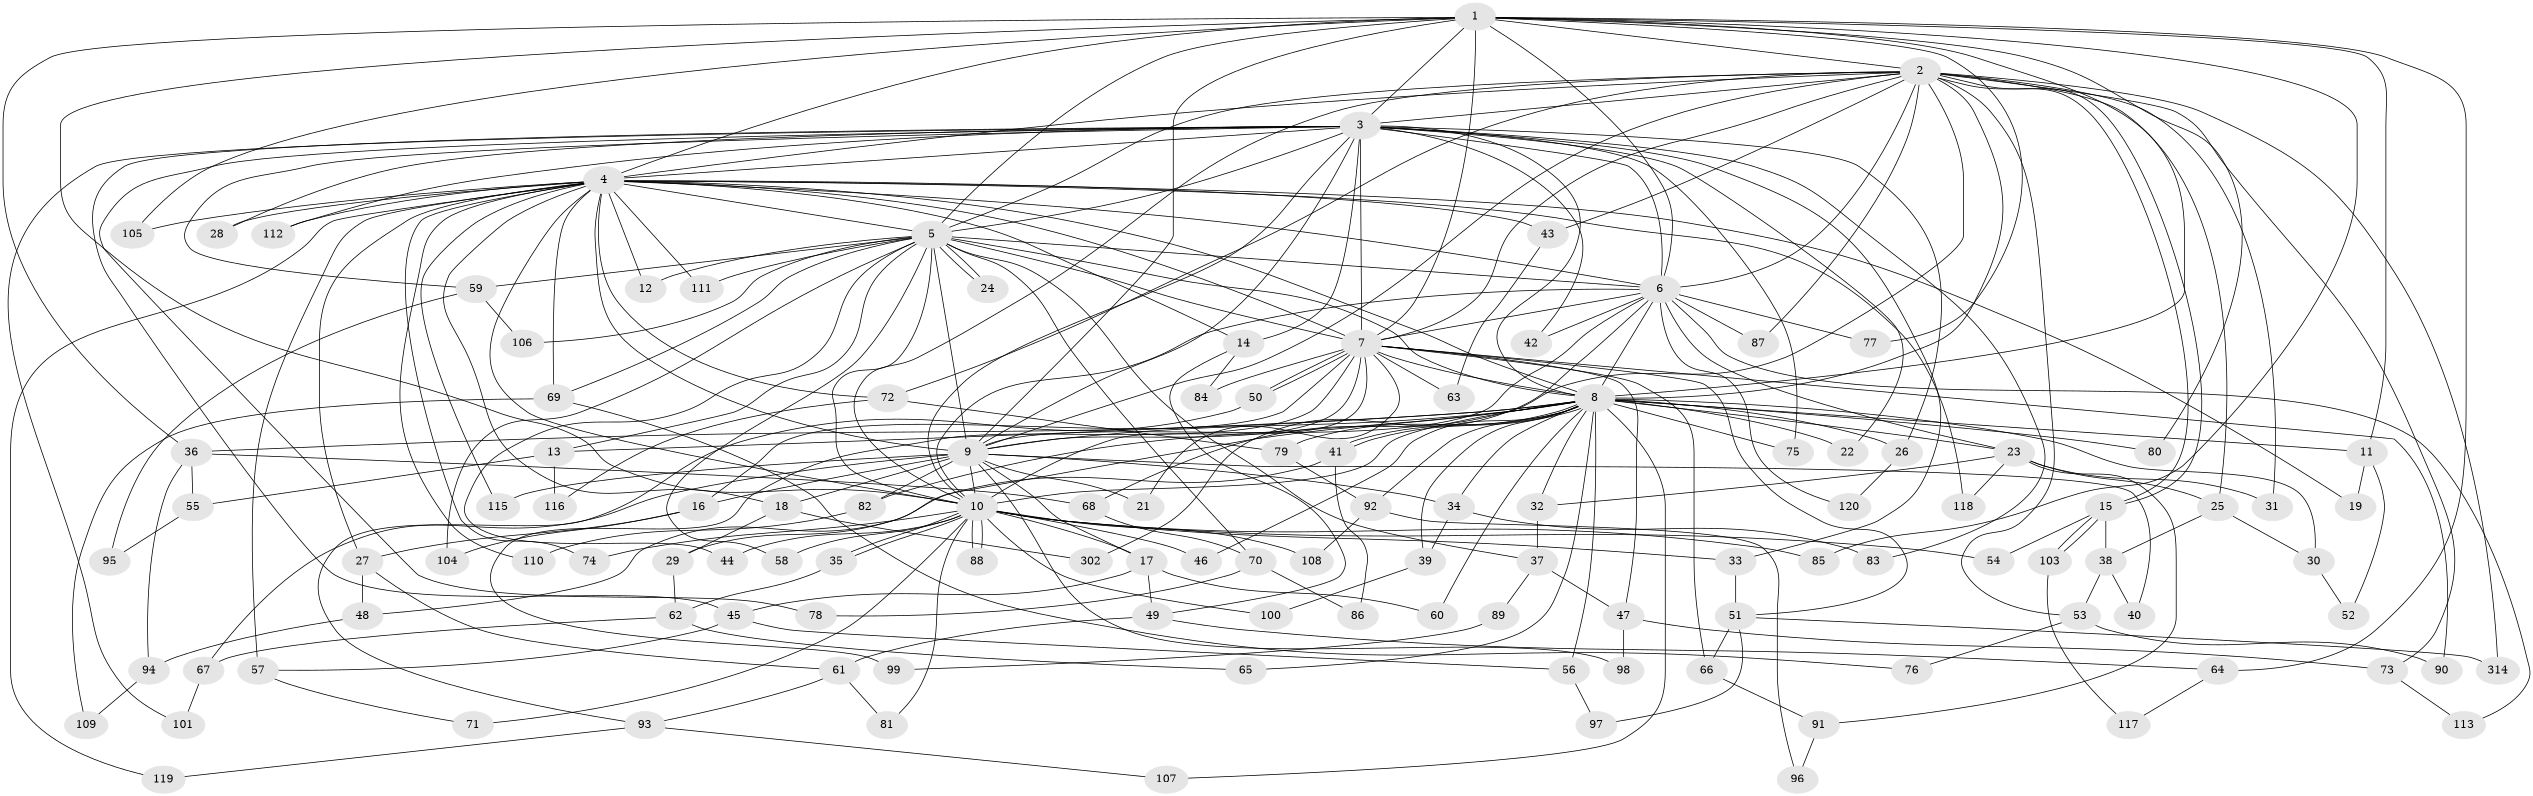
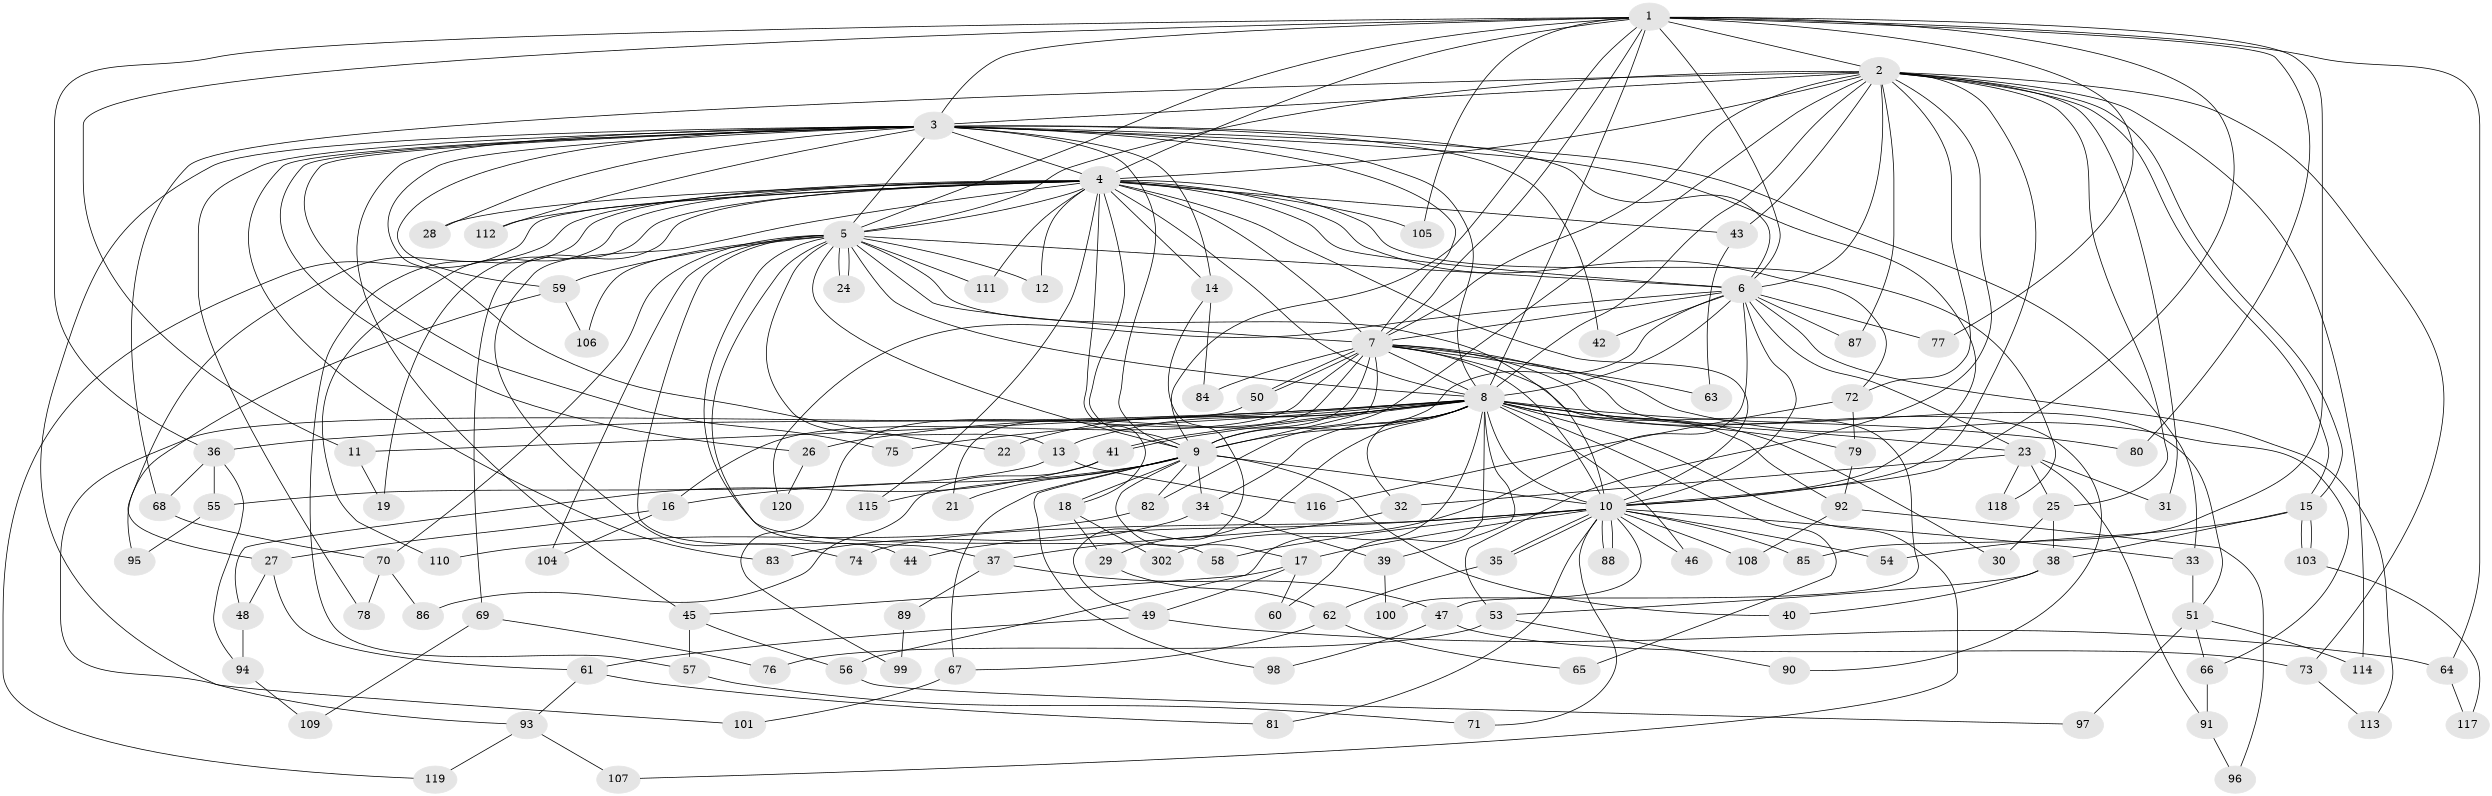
edge "5" -- "69": removed
node "52": removed
node "314": label "314" -> "114"
